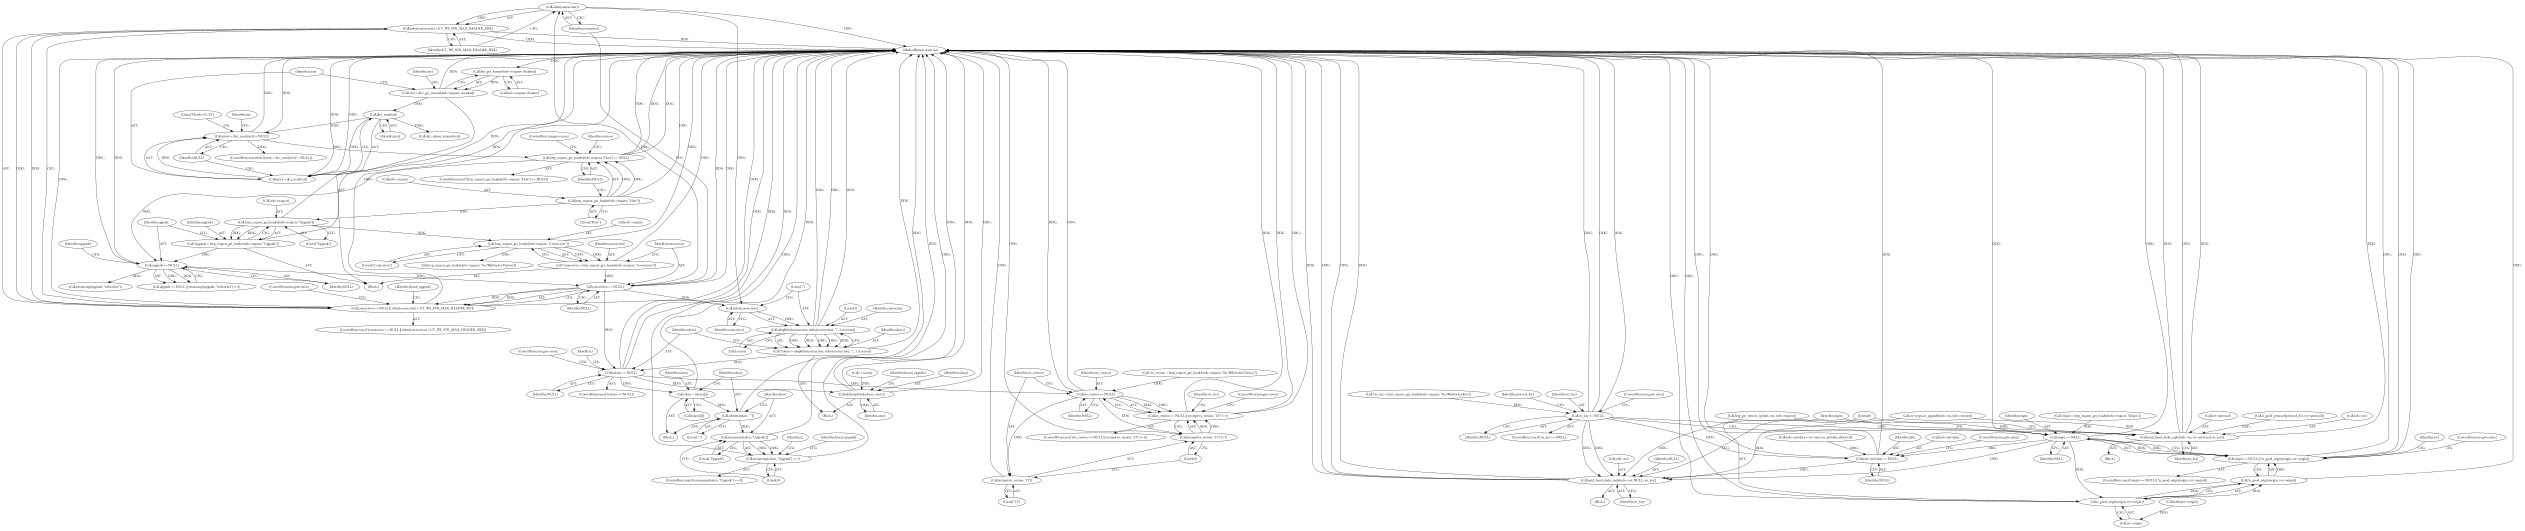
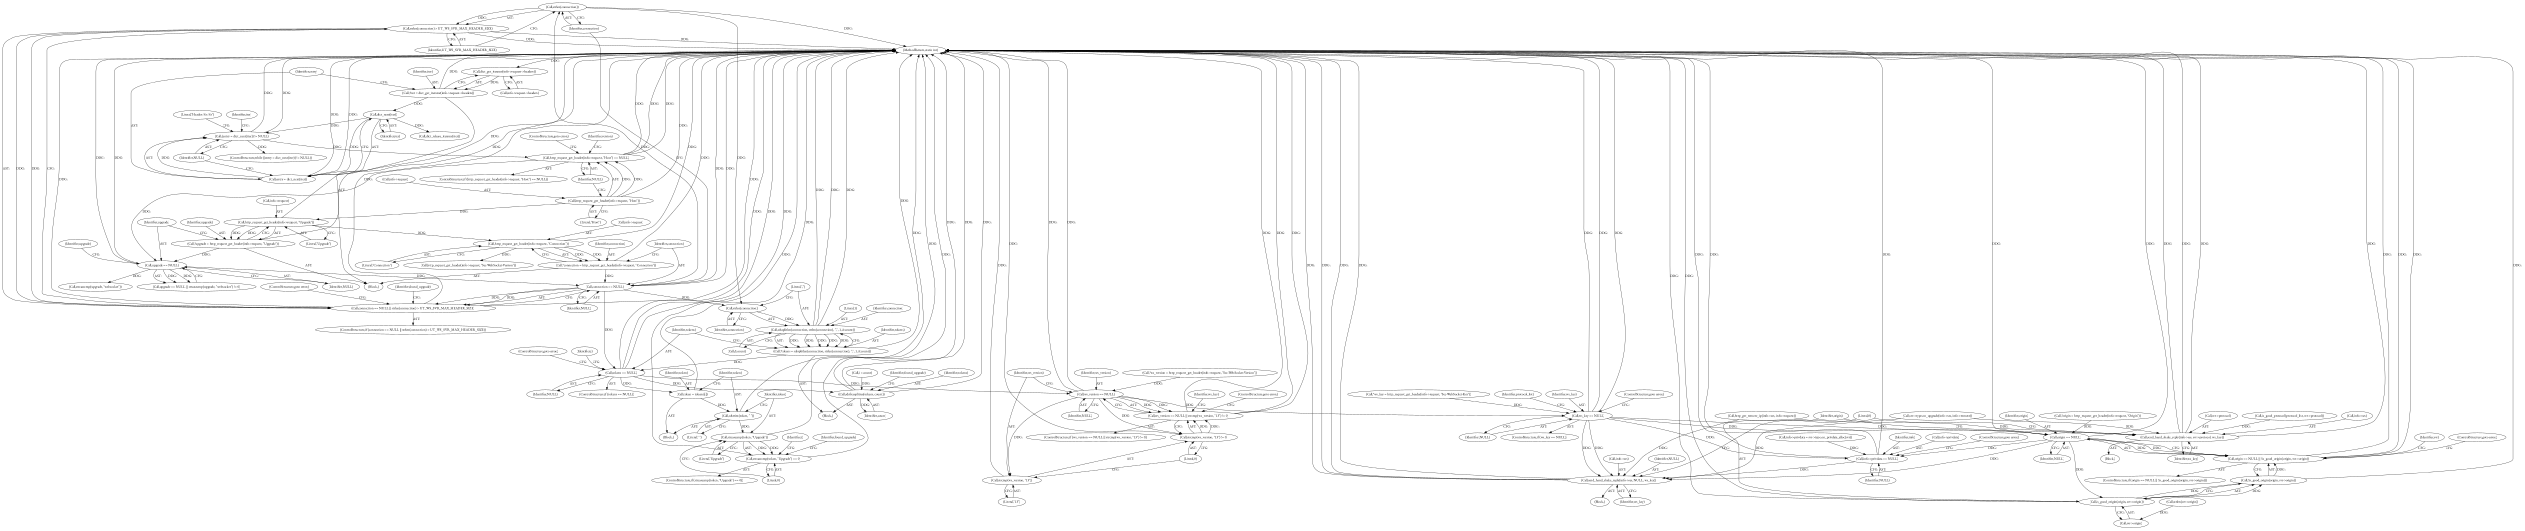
edge "(Call,ws_version == NULL)" -> "(Call,ws_key == NULL)": added, label "DDG:"
node "(Call,tokens[i])": removed
edge "(Call,ws_key == NULL)" -> "(Call,origin == NULL)": label "CFG: " -> "DDG: "
